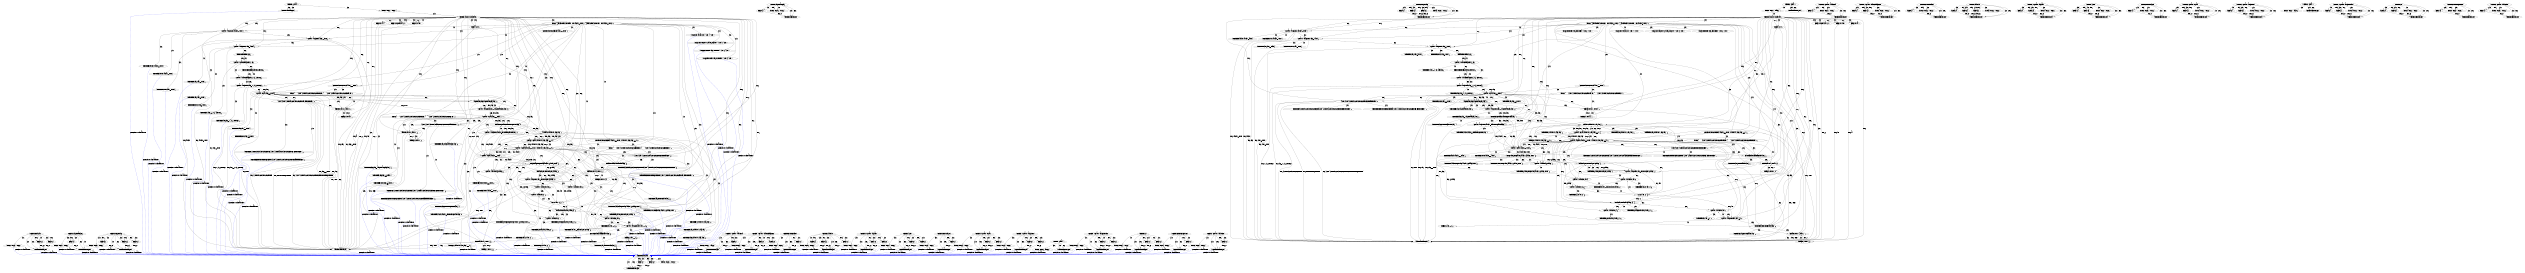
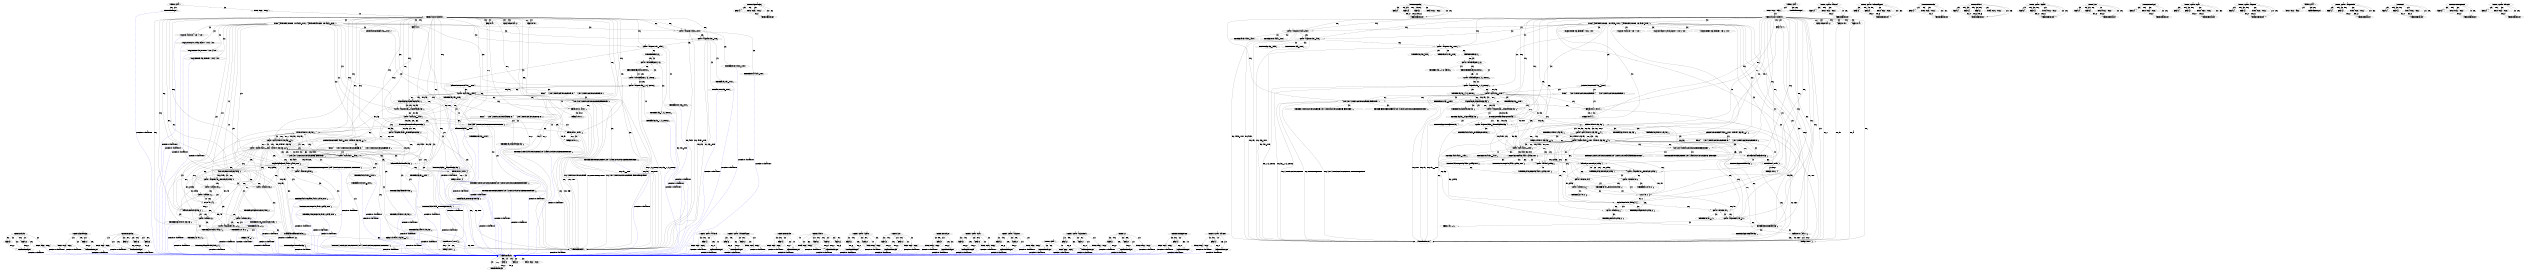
node "(IDENTIFIER,NULL,ckey == NULL)": removed
